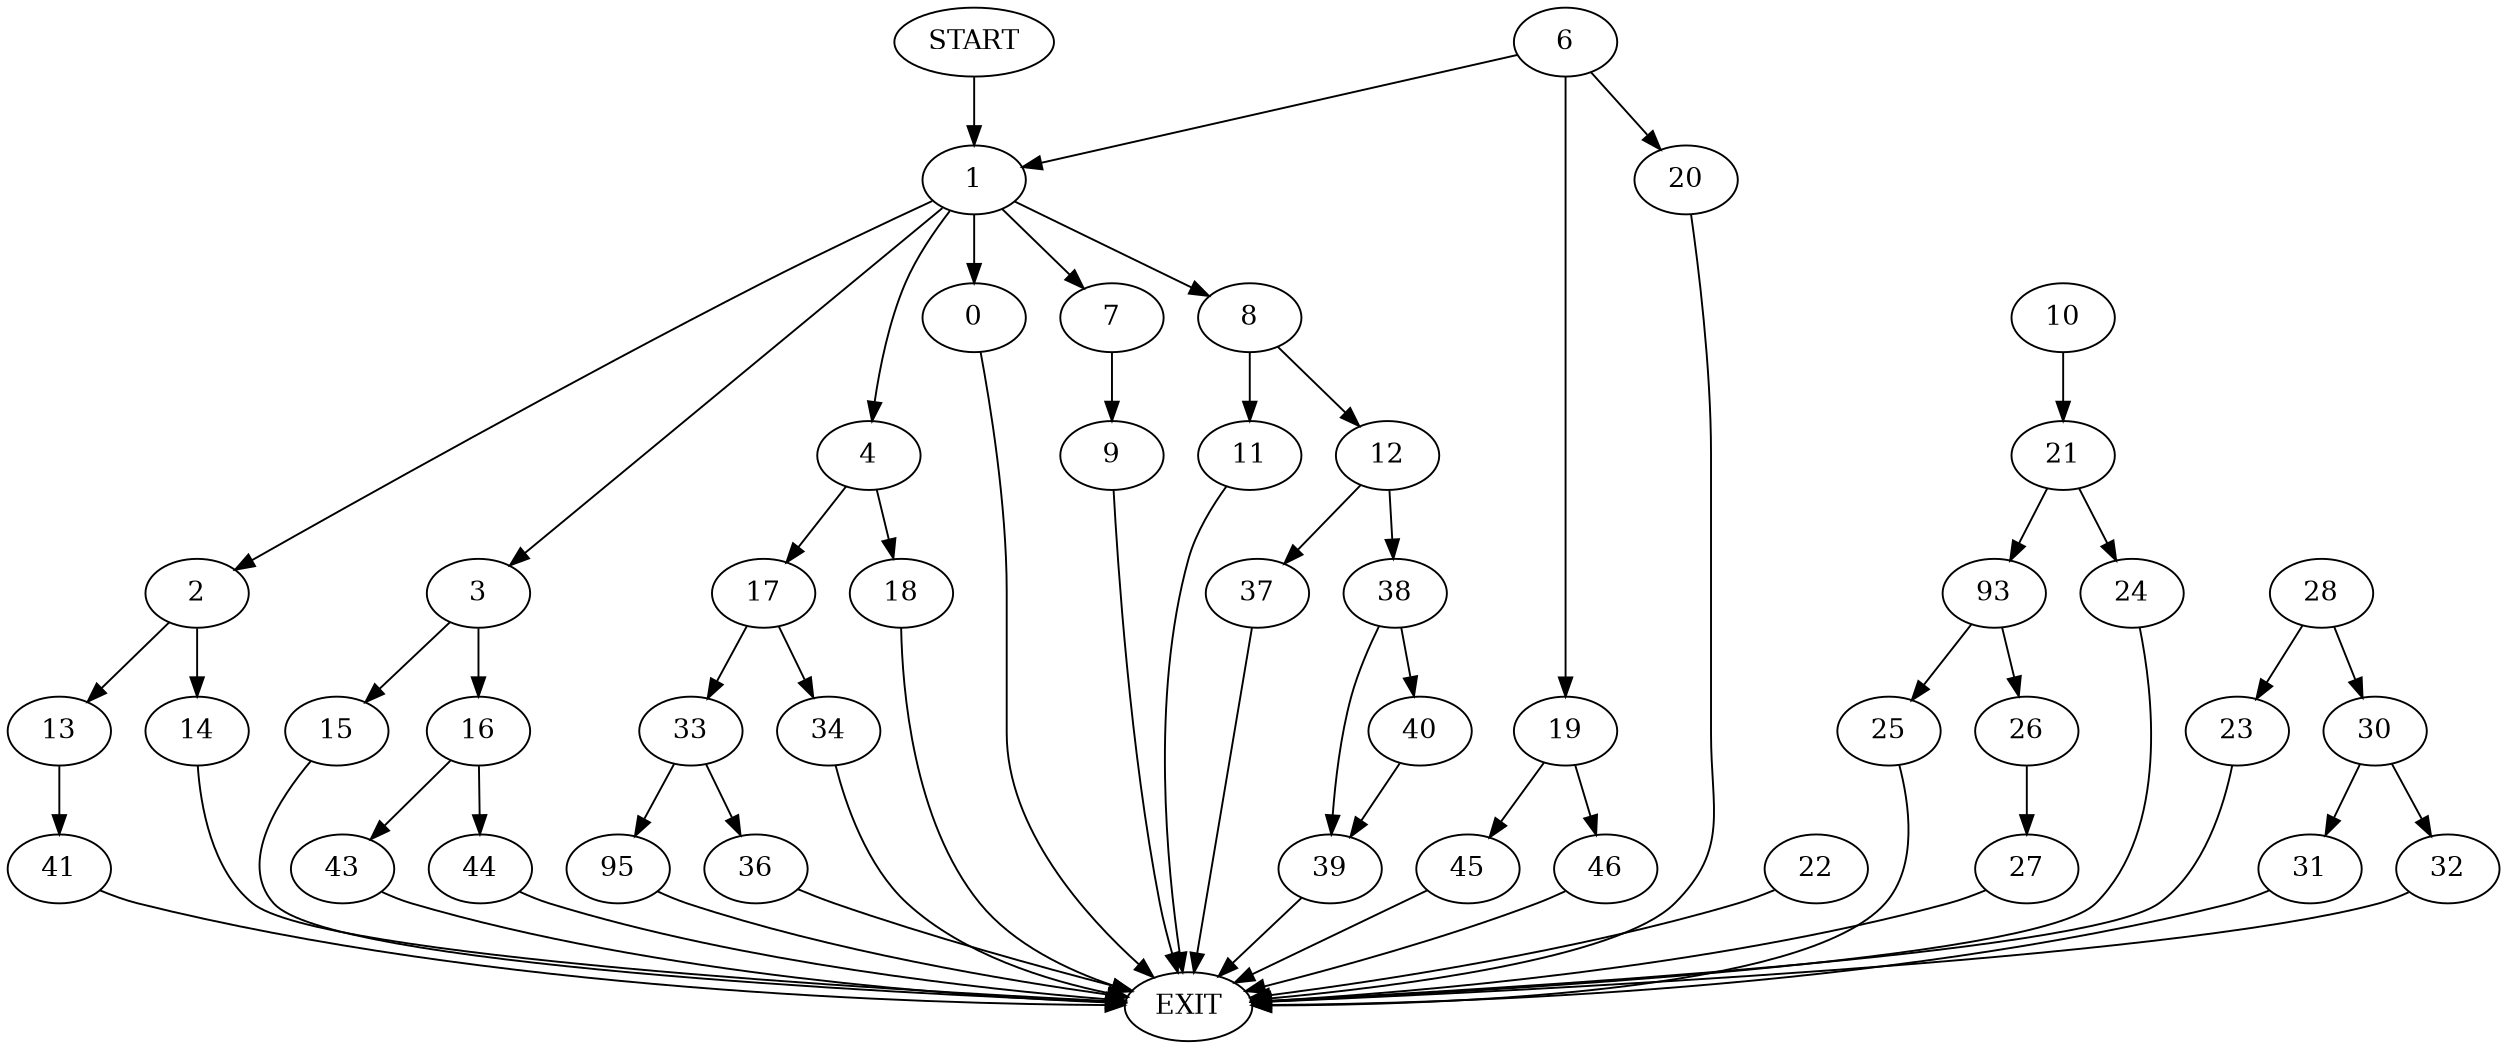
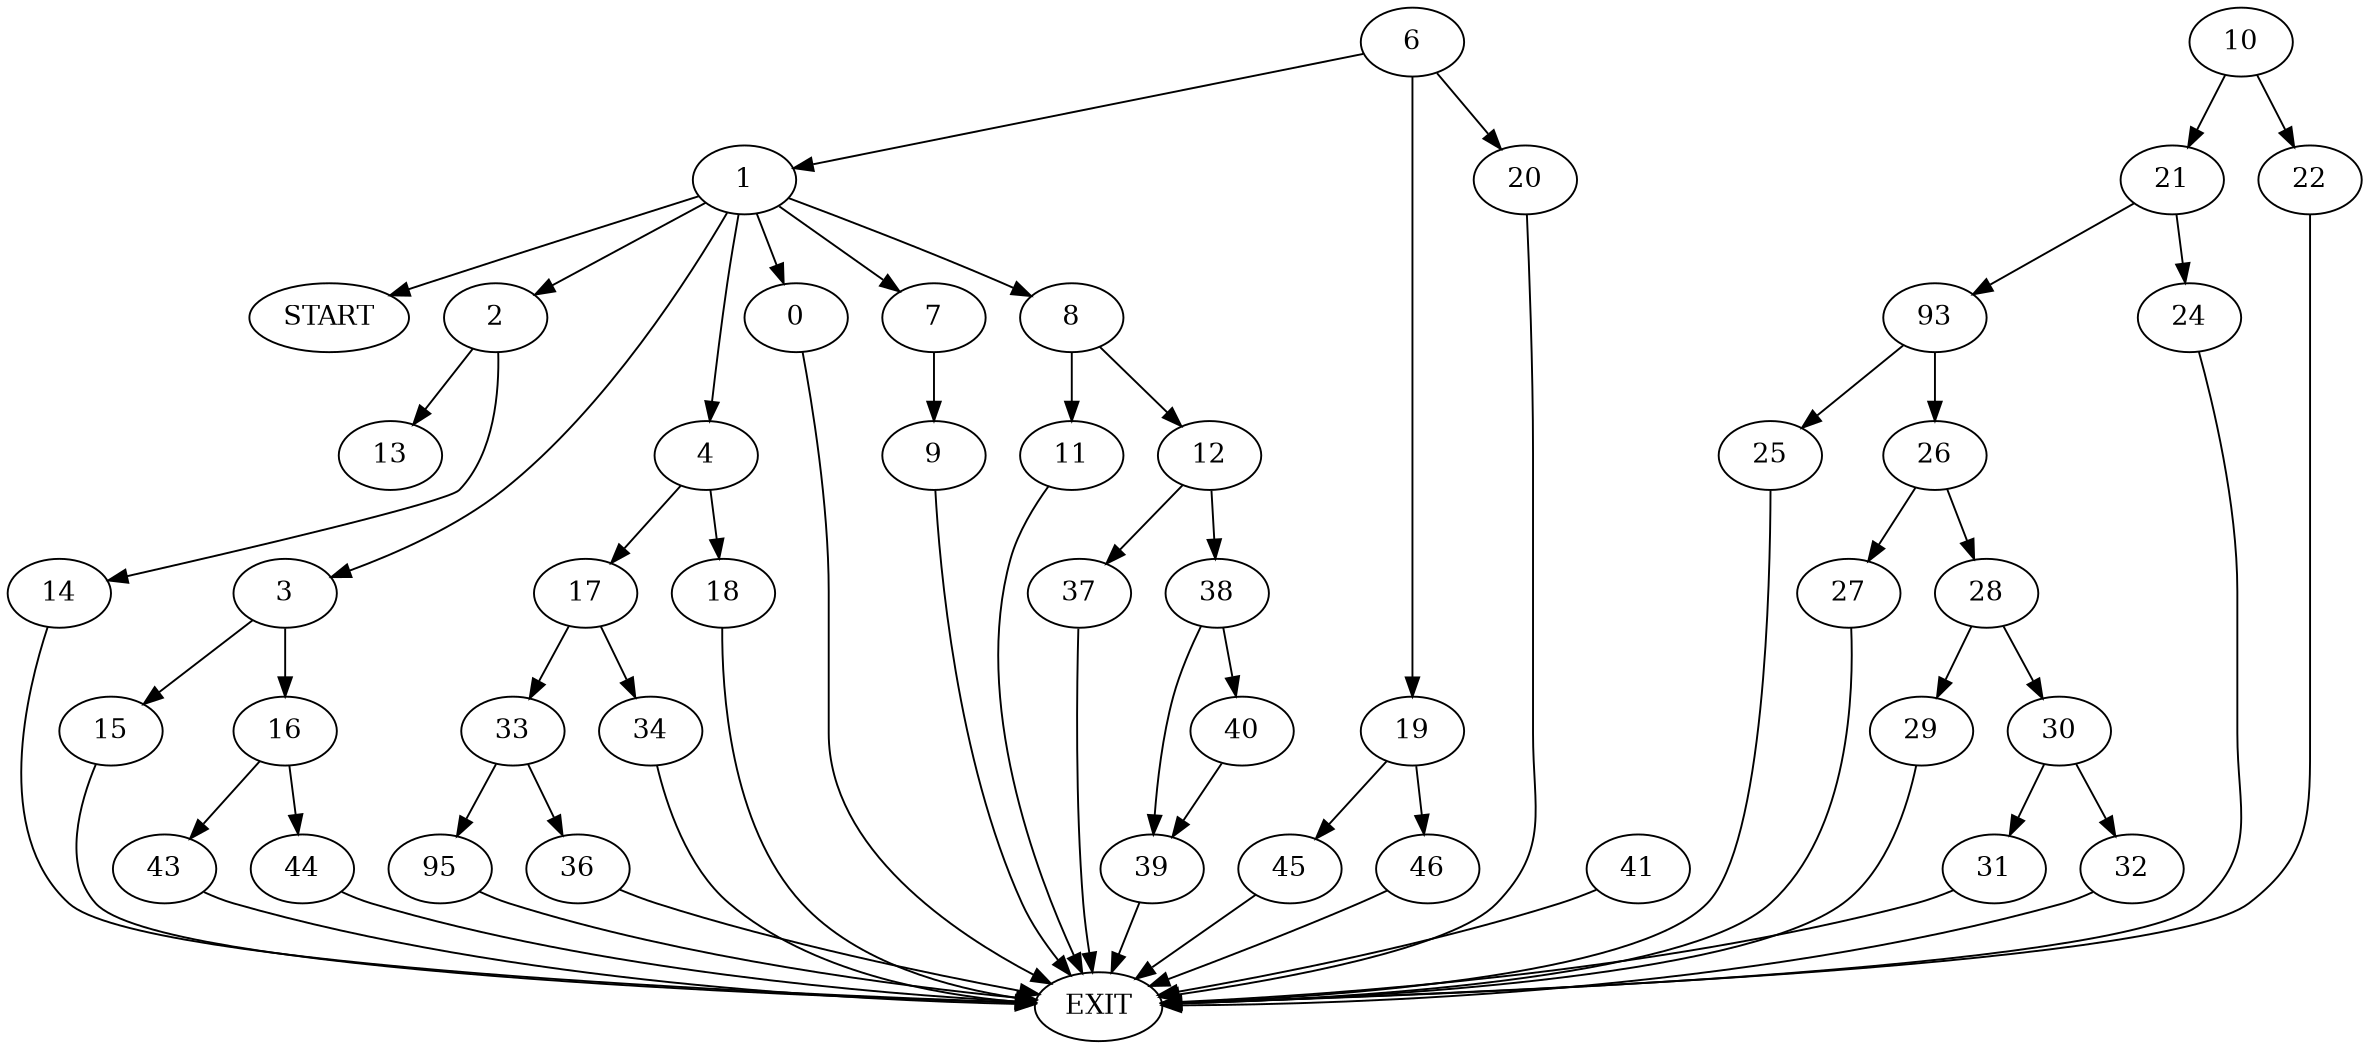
edge "START" -> "1": reversed
edge "10" -> "22": added
edge "26" -> "28": added
node "23": label "23" -> "29"
edge "13" -> "41": removed
